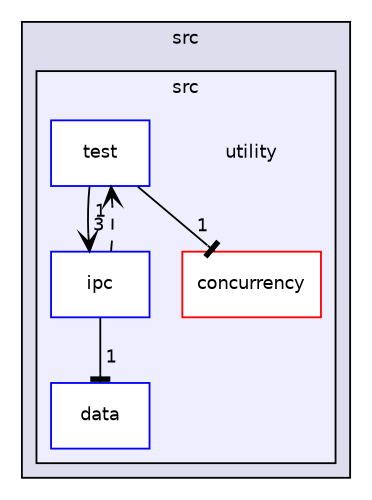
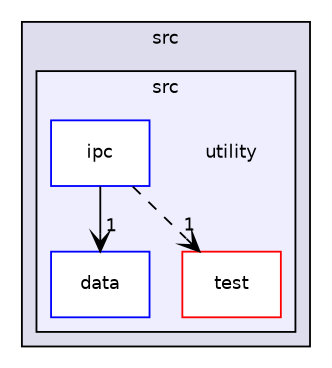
node "test": color blue -> red
edge "test" -> "ipc": removed
node "concurrency": removed
edge "ipc" -> "data": arrowhead tee -> vee
